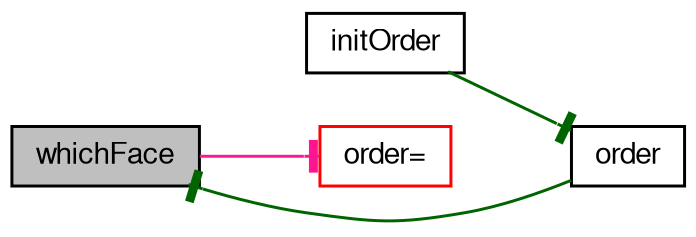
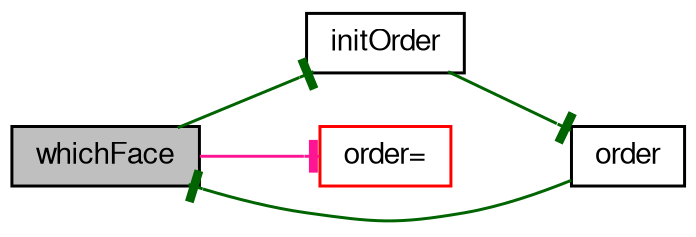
edge "whichFace" -> "initOrder": added
